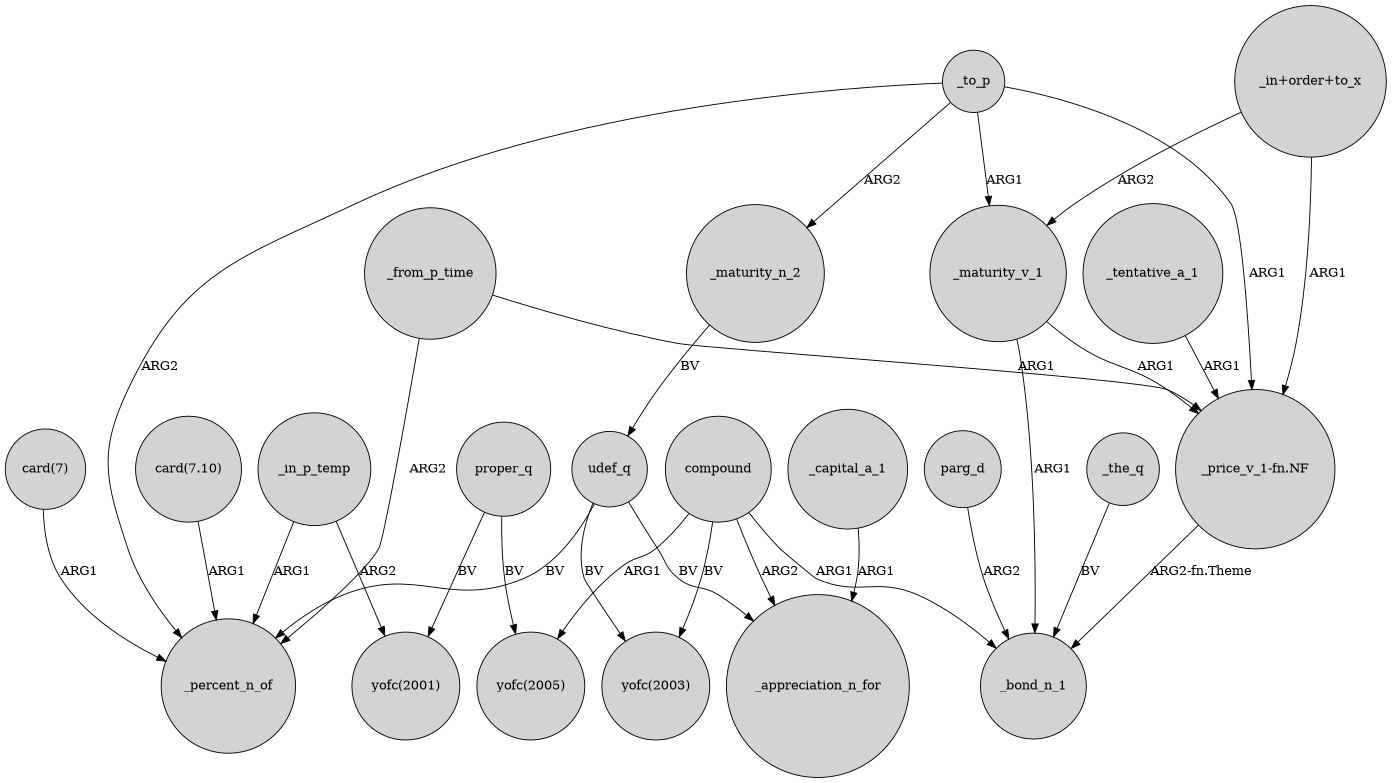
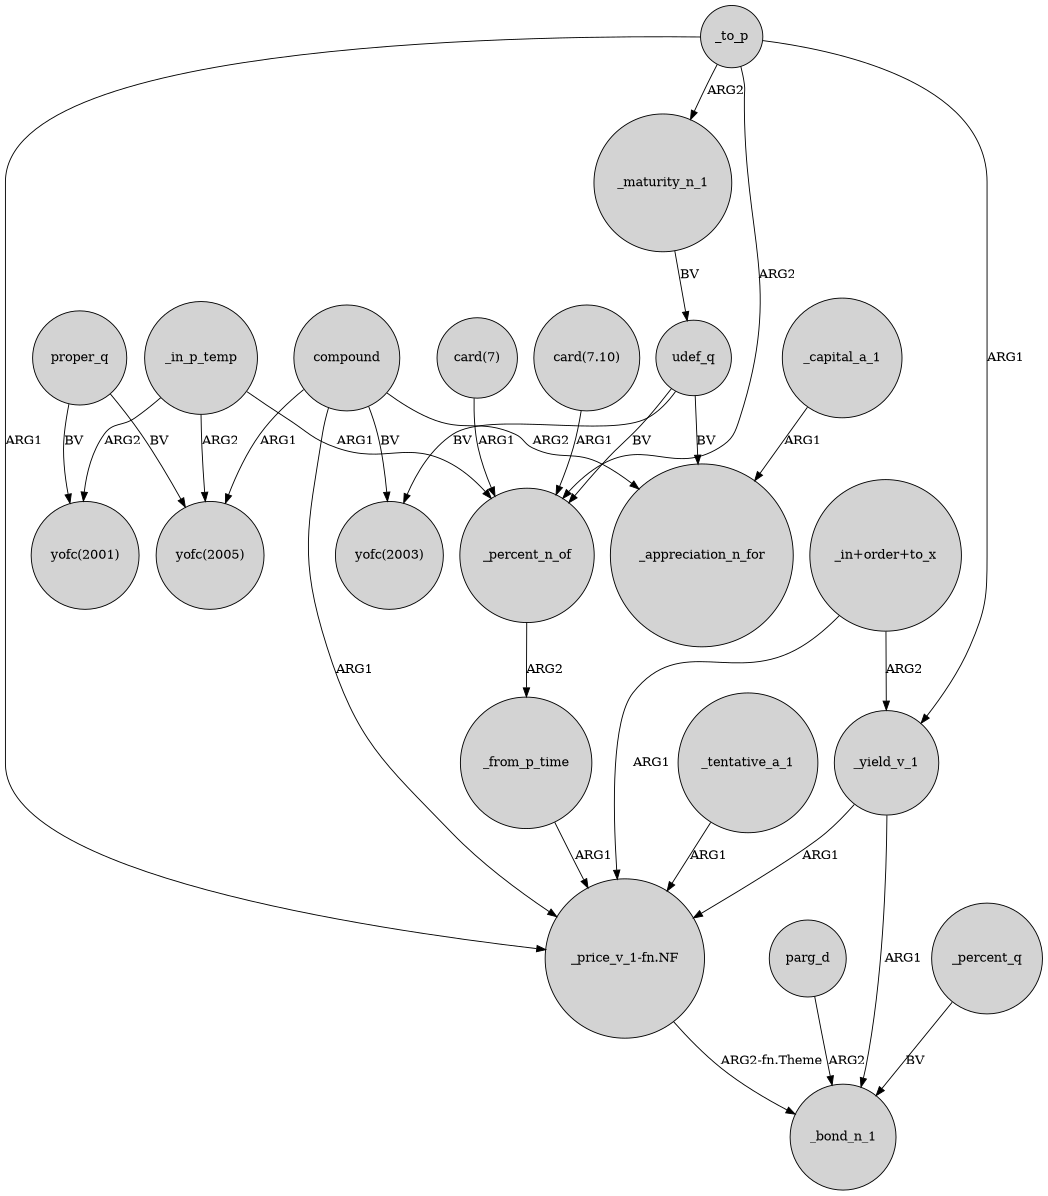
node "_maturity_n_2": label "_maturity_n_2" -> "_maturity_n_1"
node "_maturity_v_1": label "_maturity_v_1" -> "_yield_v_1"
edge "_in_p_temp" -> "yofc(2005)": added, label "ARG2"
node "_the_q": label "_the_q" -> "_percent_q"
edge "_from_p_time" -> "_percent_n_of": reversed
edge "compound" -> "_bond_n_1": now "compound" -> "_price_v_1-fn.NF"
